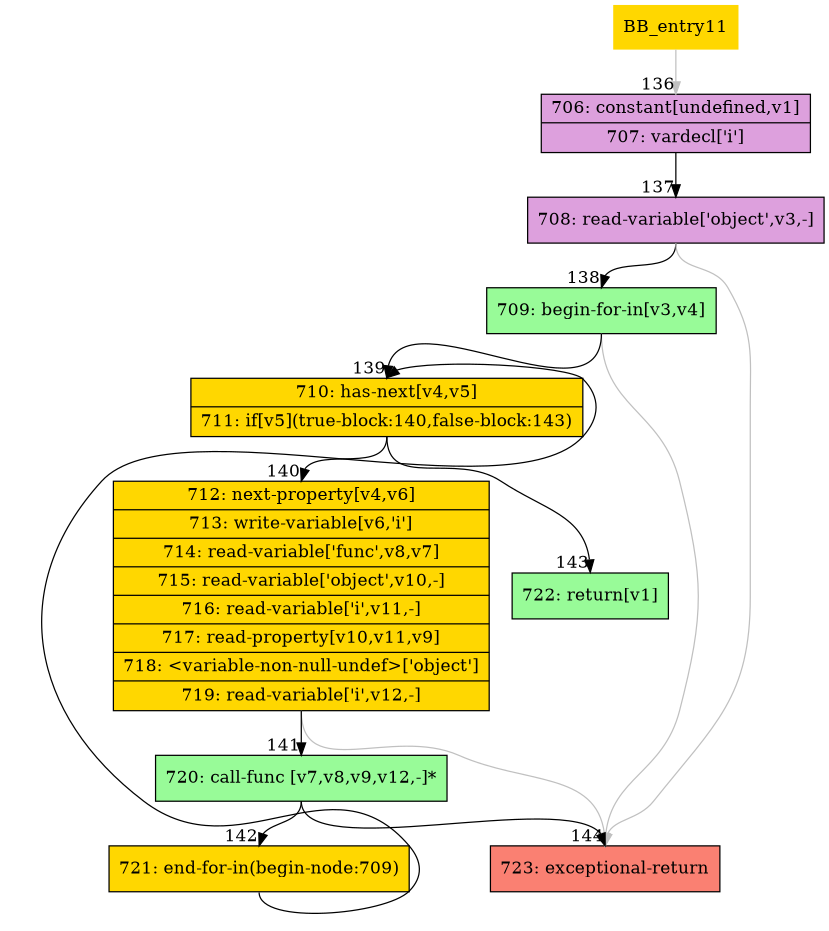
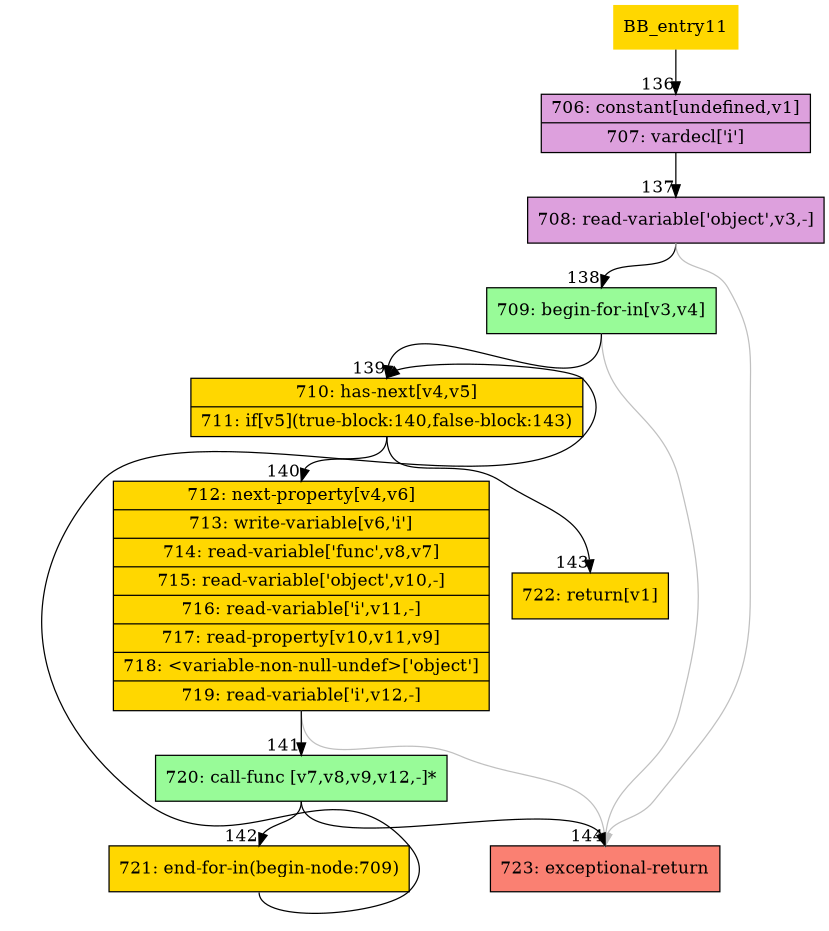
edge "BB_entry11" -> "706: constant[undefined,v1]": color gray -> black
node "722: return[v1]": fillcolor palegreen -> gold
